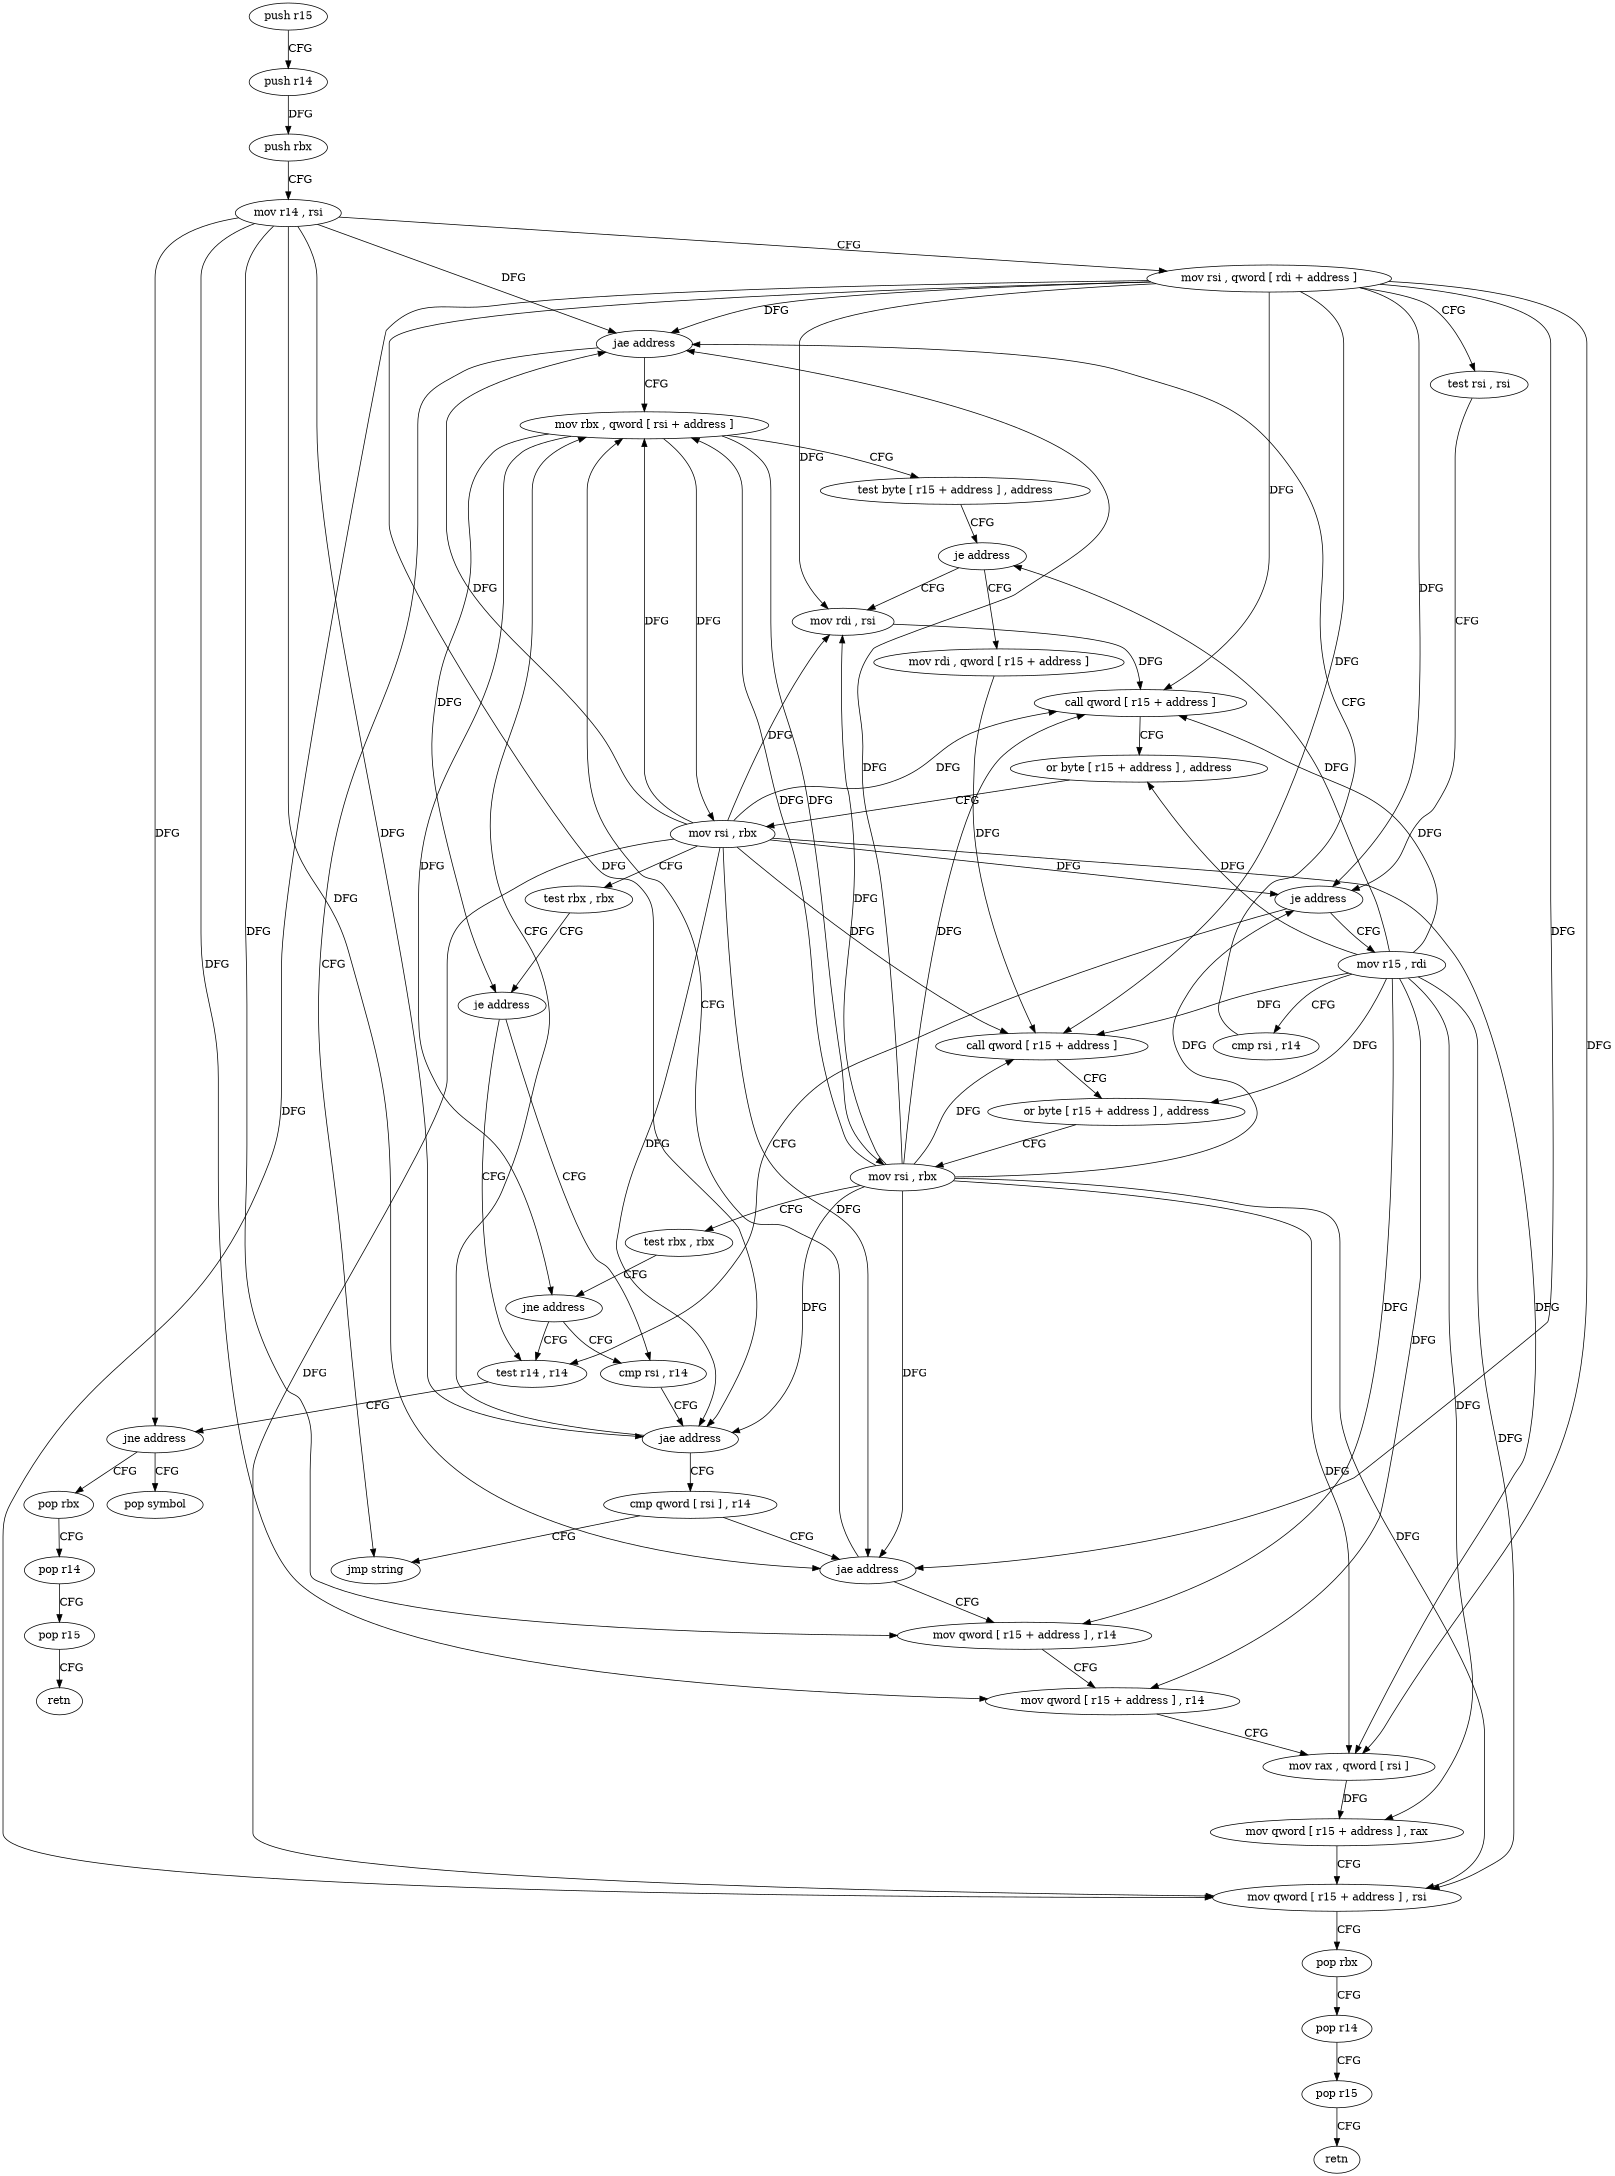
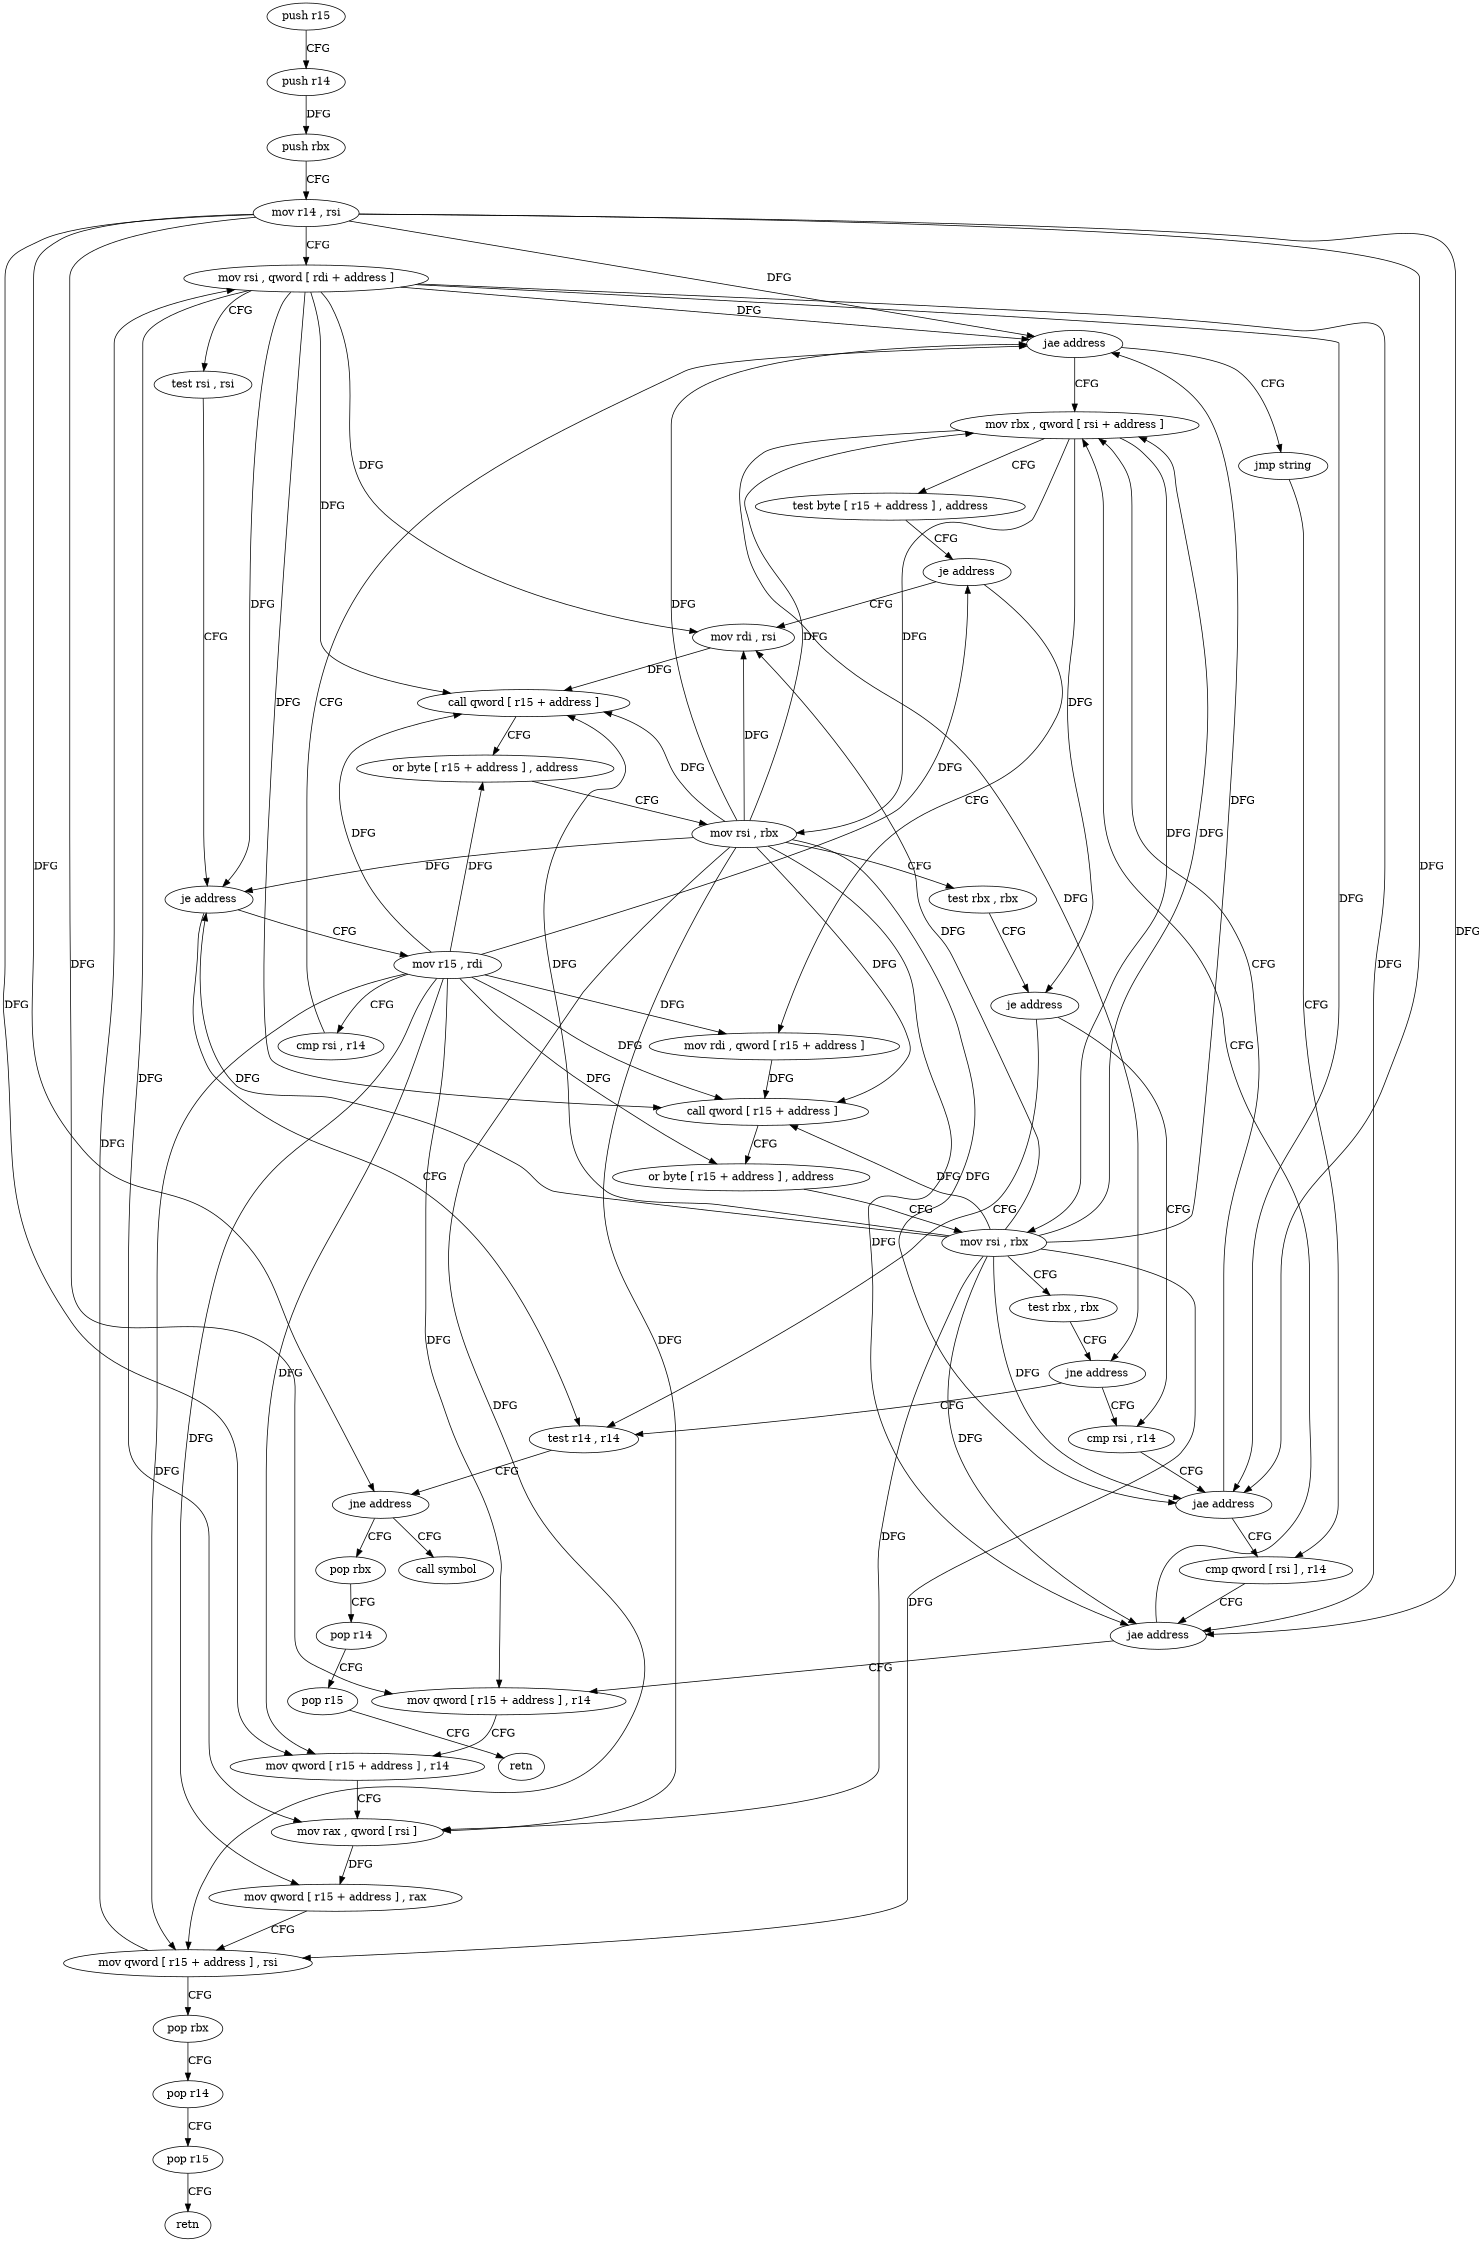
edge "mov r15 , rdi" -> "mov rdi , qword [ r15 + address ]": added, label "DFG"
edge "mov rsi , qword [ rdi + address ]" -> "mov qword [ r15 + address ] , rsi": reversed
node "pop symbol": label "pop symbol" -> "call symbol"
edge "cmp qword [ rsi ] , r14" -> "jmp string": reversed
